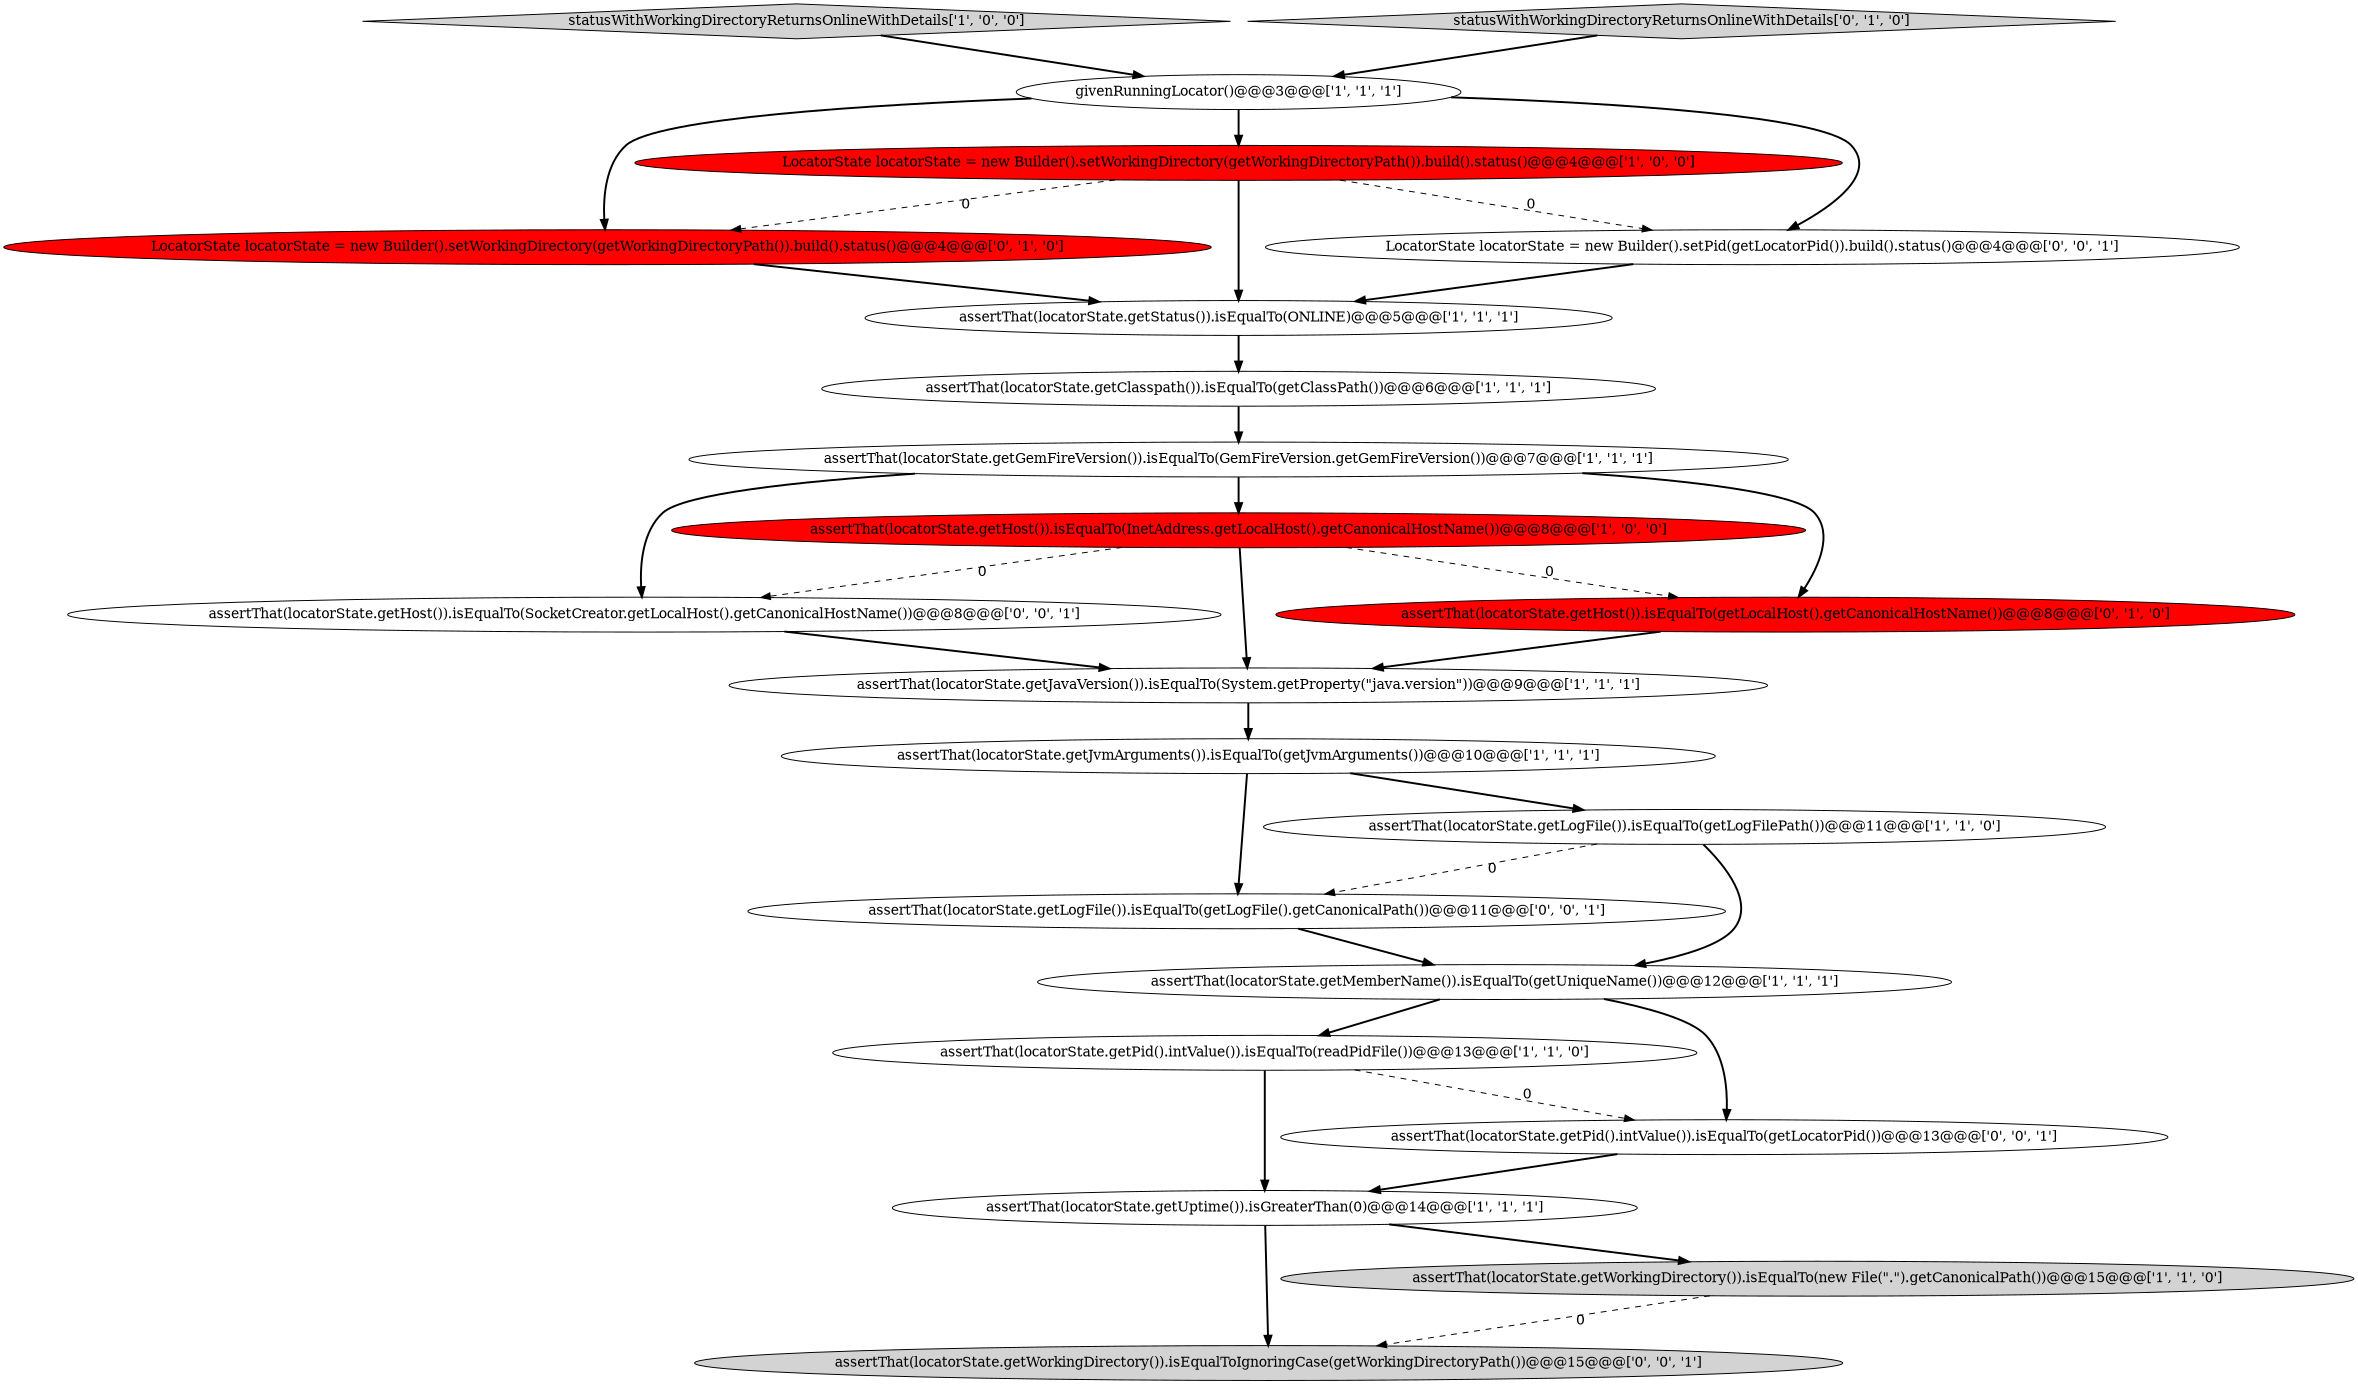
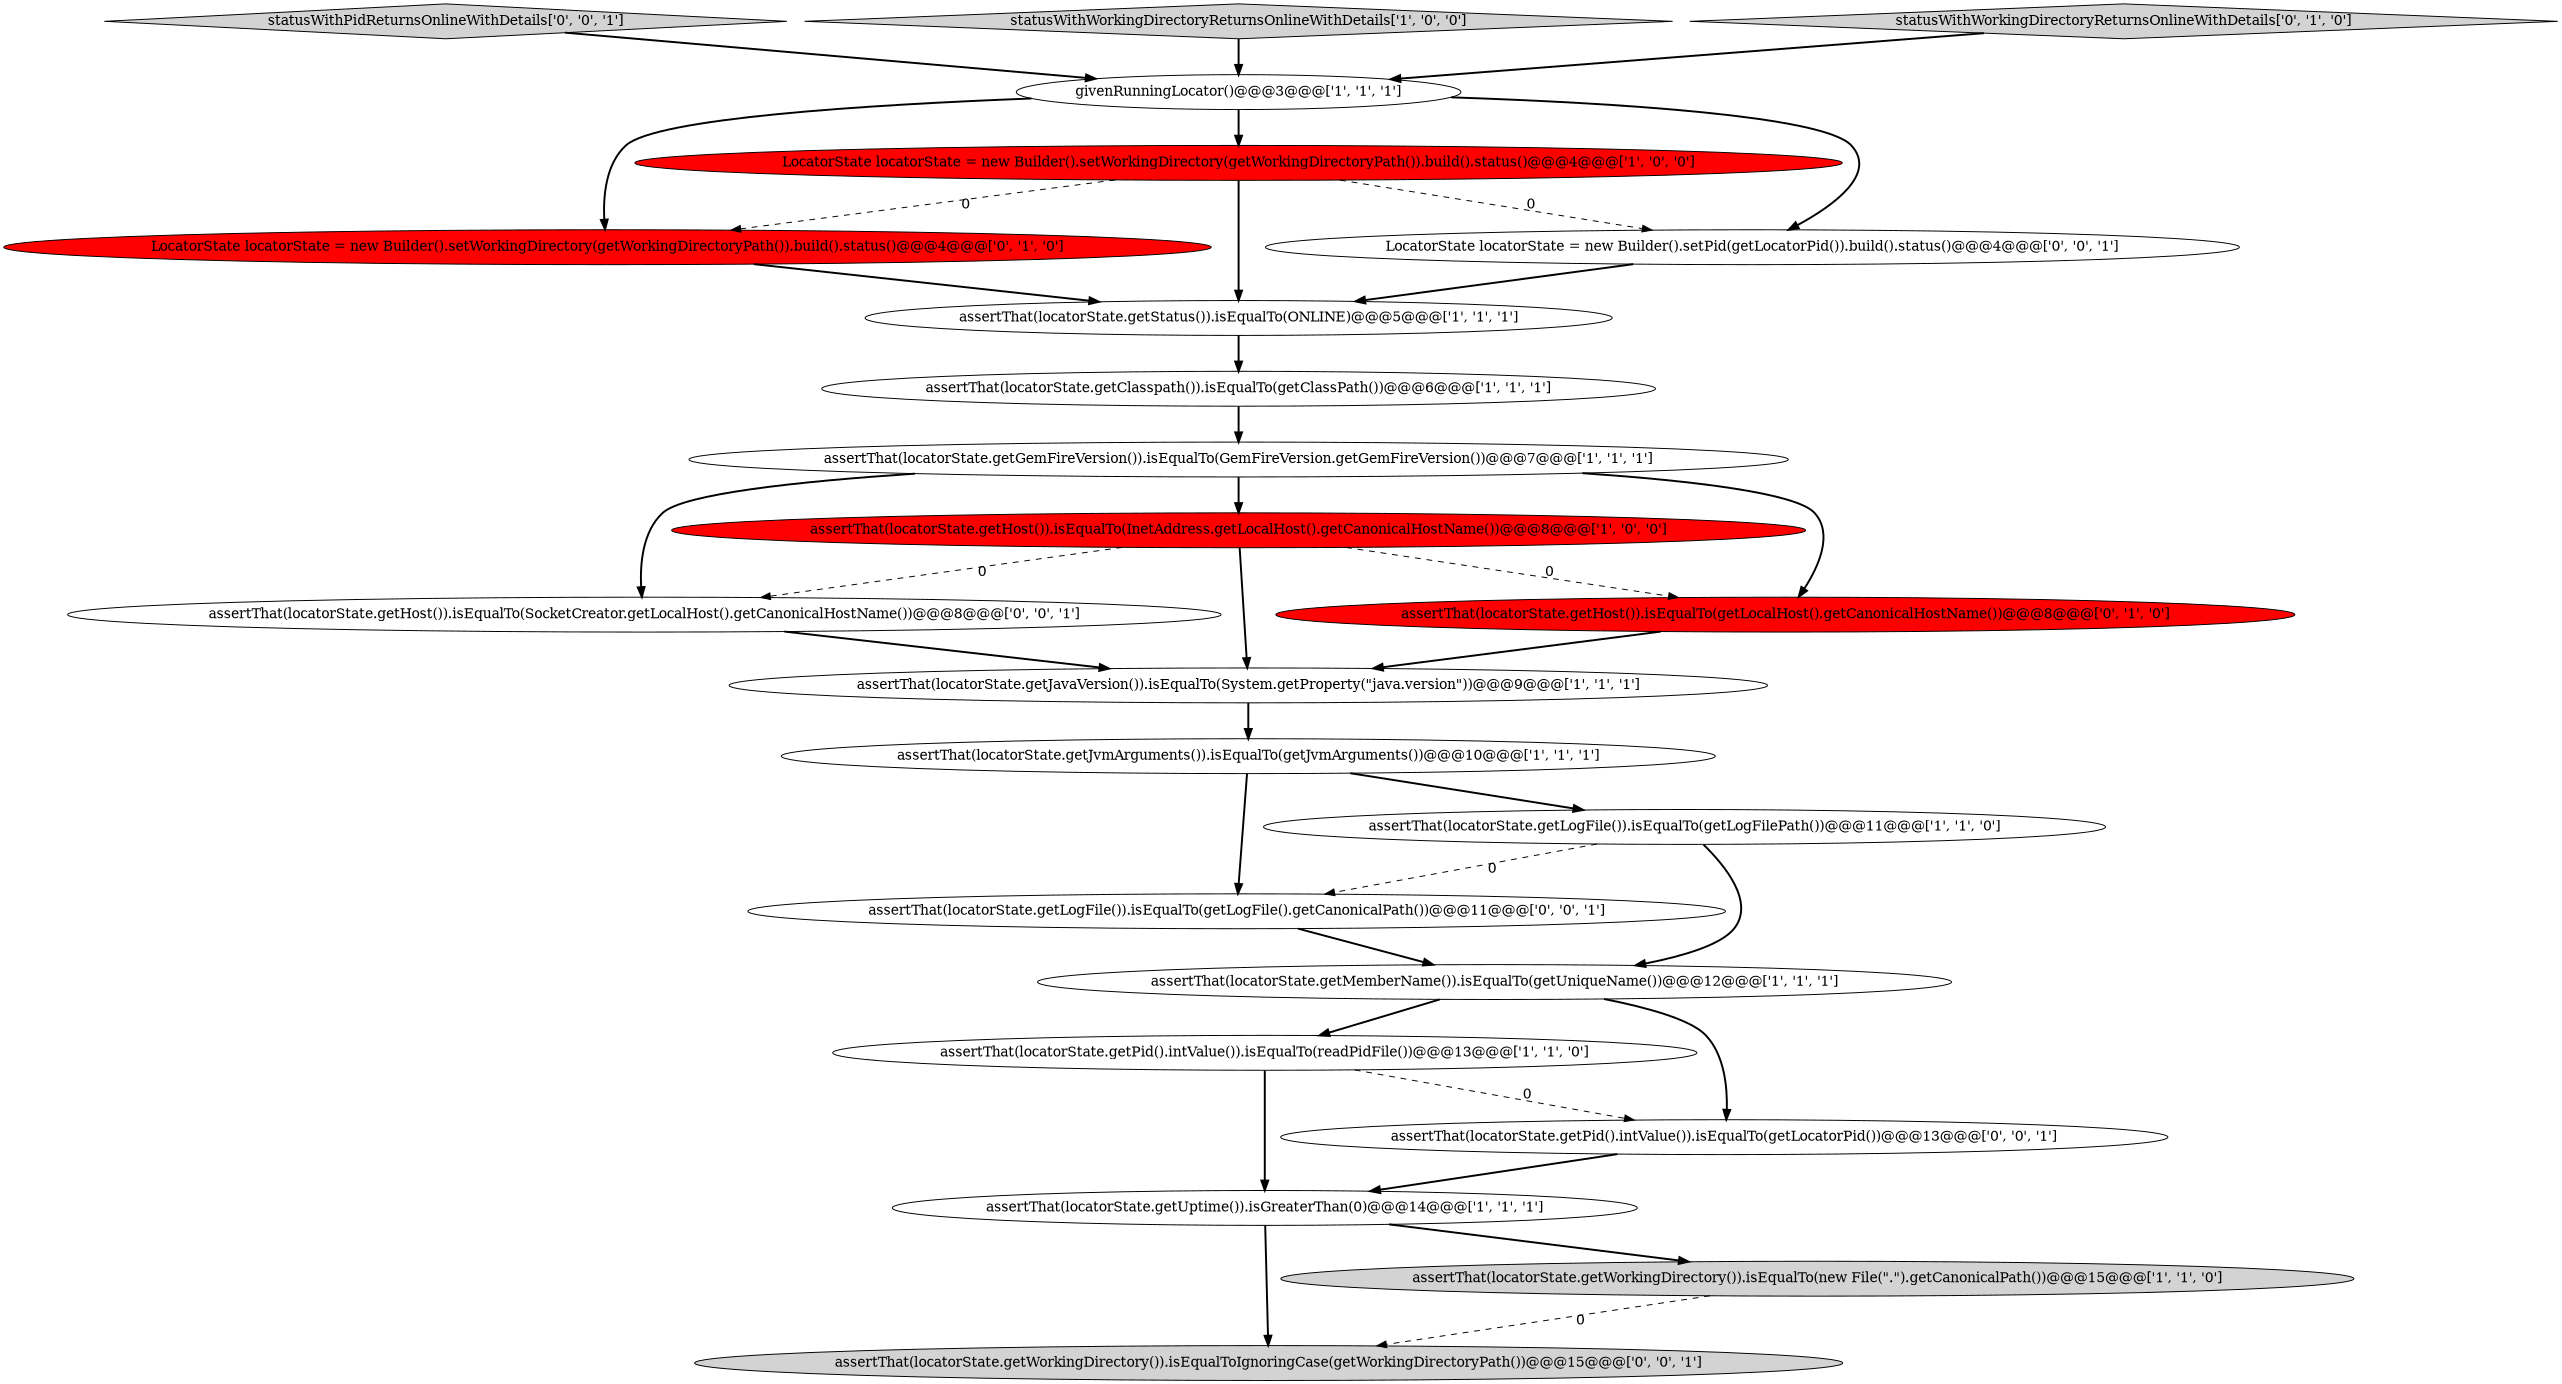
node "statusWithPidReturnsOnlineWithDetails['0', '0', '1']": added
